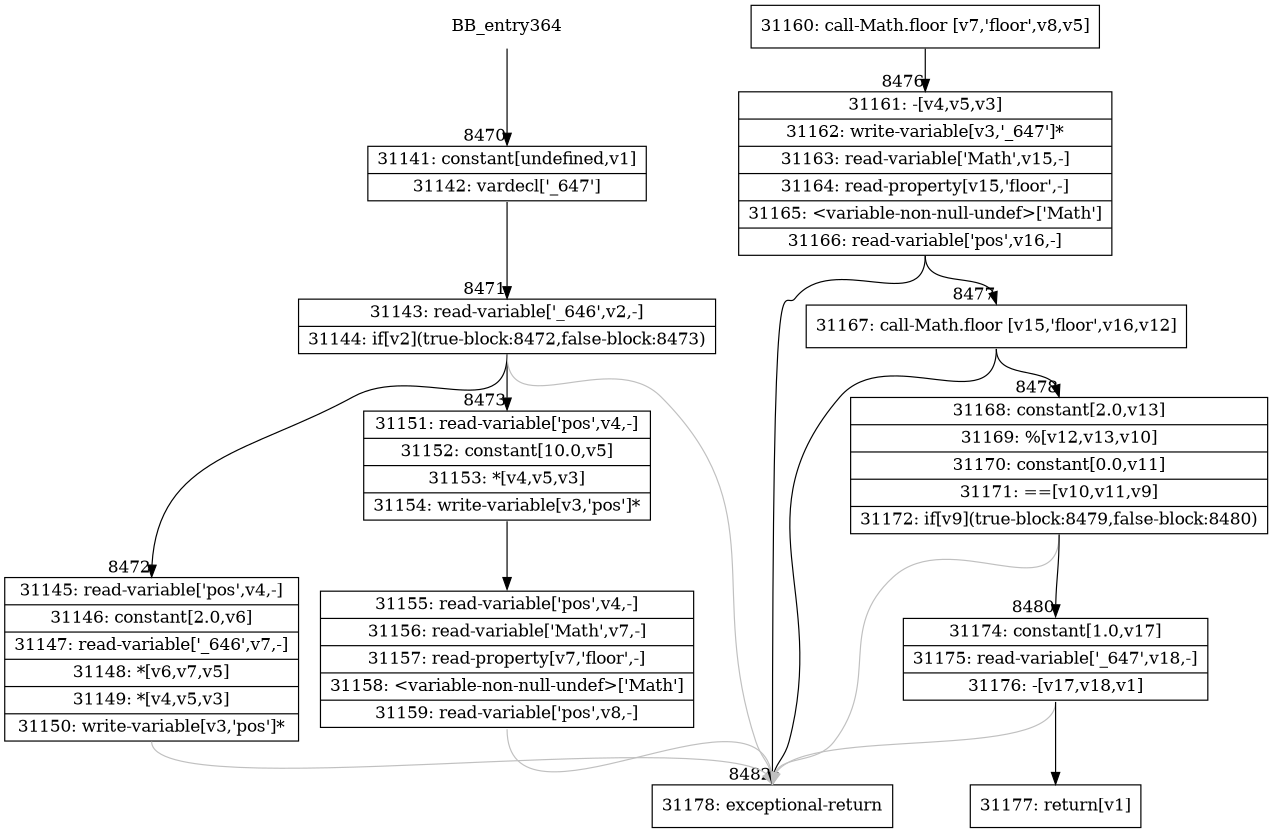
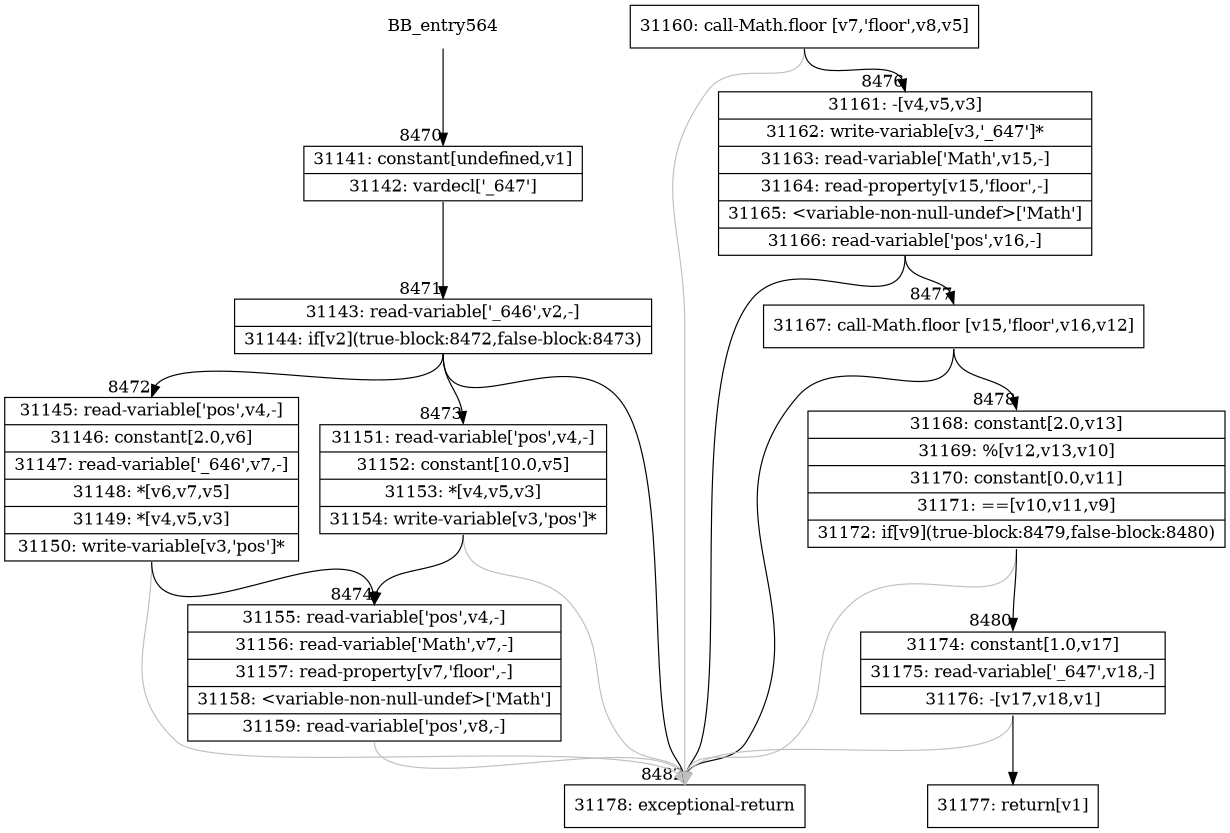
node "BB_entry364": label "BB_entry364" -> "BB_entry564"
edge "31160: call-Math.floor [v7,'floor',v8,v5]" -> "31178: exceptional-return": added
edge "31143: read-variable['_646',v2,-]" -> "31178: exceptional-return": color gray -> black
edge "31145: read-variable['pos',v4,-]" -> "31155: read-variable['pos',v4,-]": added
edge "31151: read-variable['pos',v4,-]" -> "31178: exceptional-return": added
